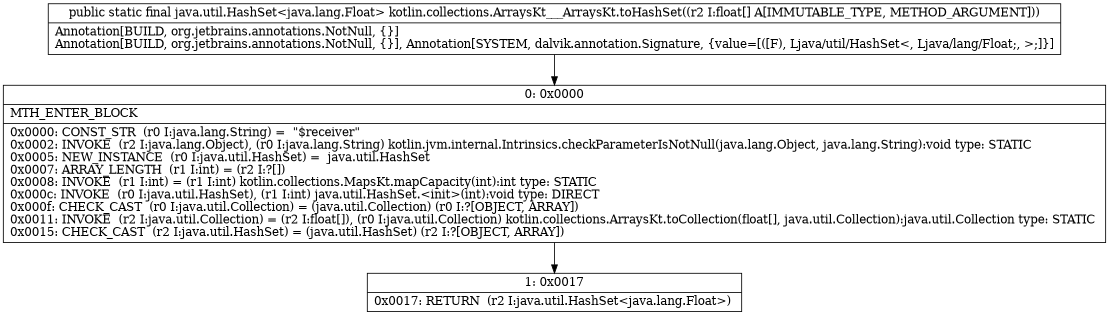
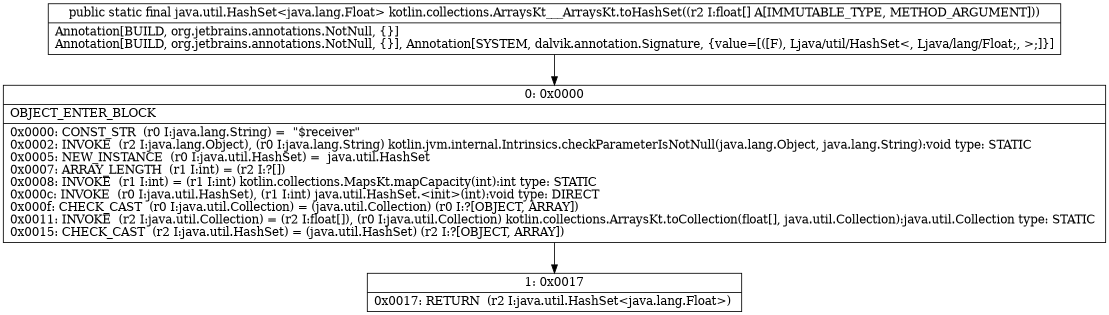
node "0: 0x0000": text "MTH_ENTER_BLOCK" -> "OBJECT_ENTER_BLOCK"
